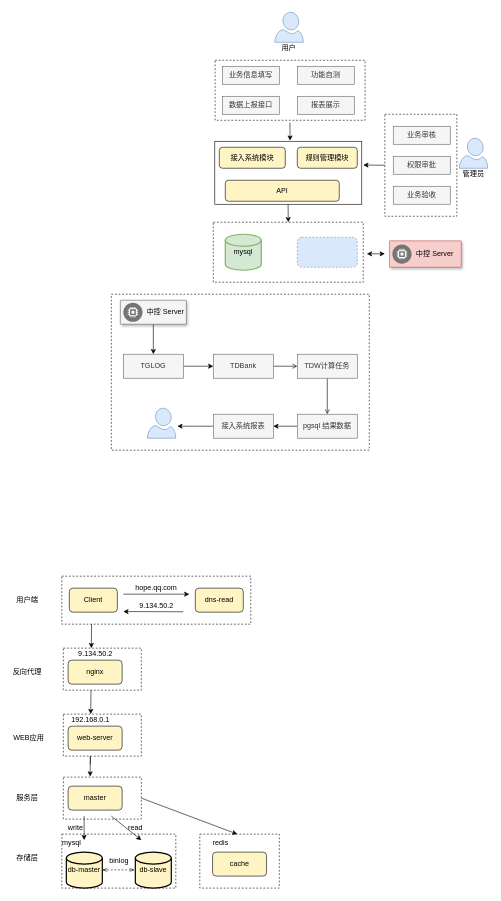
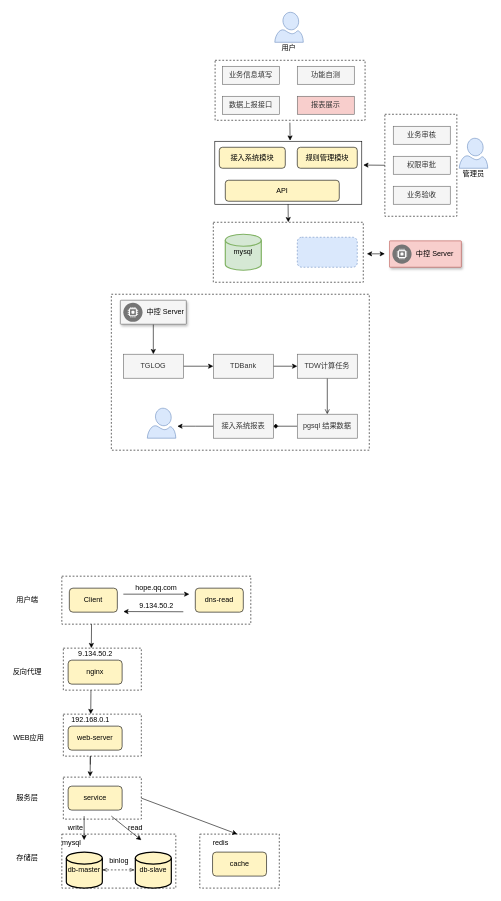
node "报表展示": fillcolor #f5f5f5 -> #f8cecc
edge "TDBank" -> "TDW计算任务": arrowhead open -> classic
edge "pgsql 结果数据" -> "接入系统报表": arrowhead classic -> diamond
node "master": label "master" -> "service"
